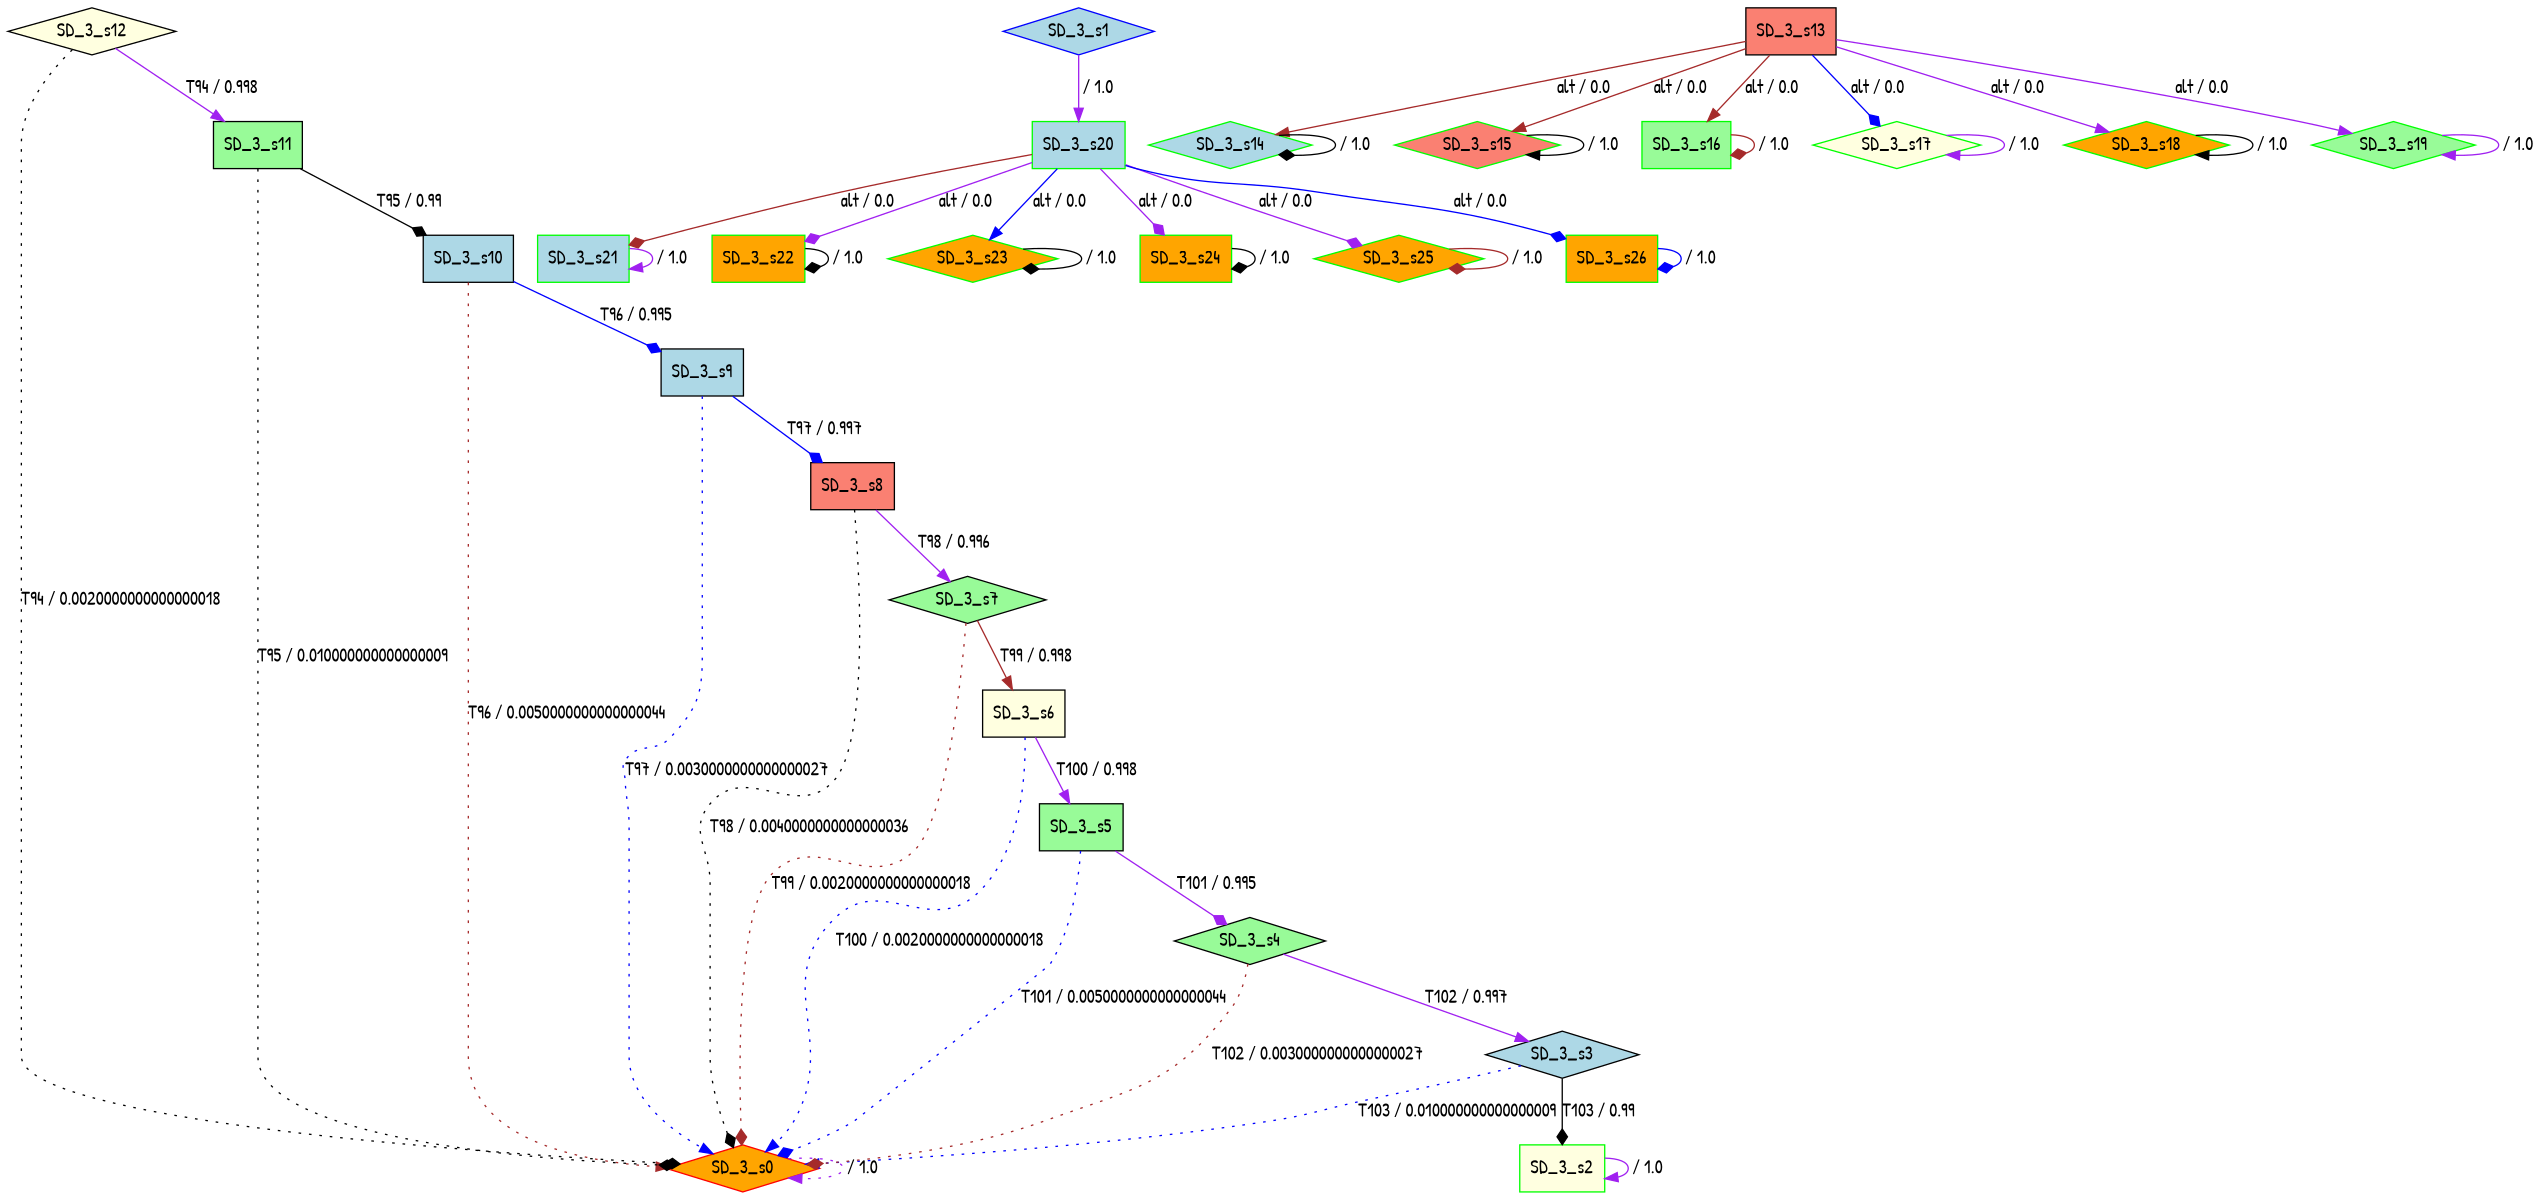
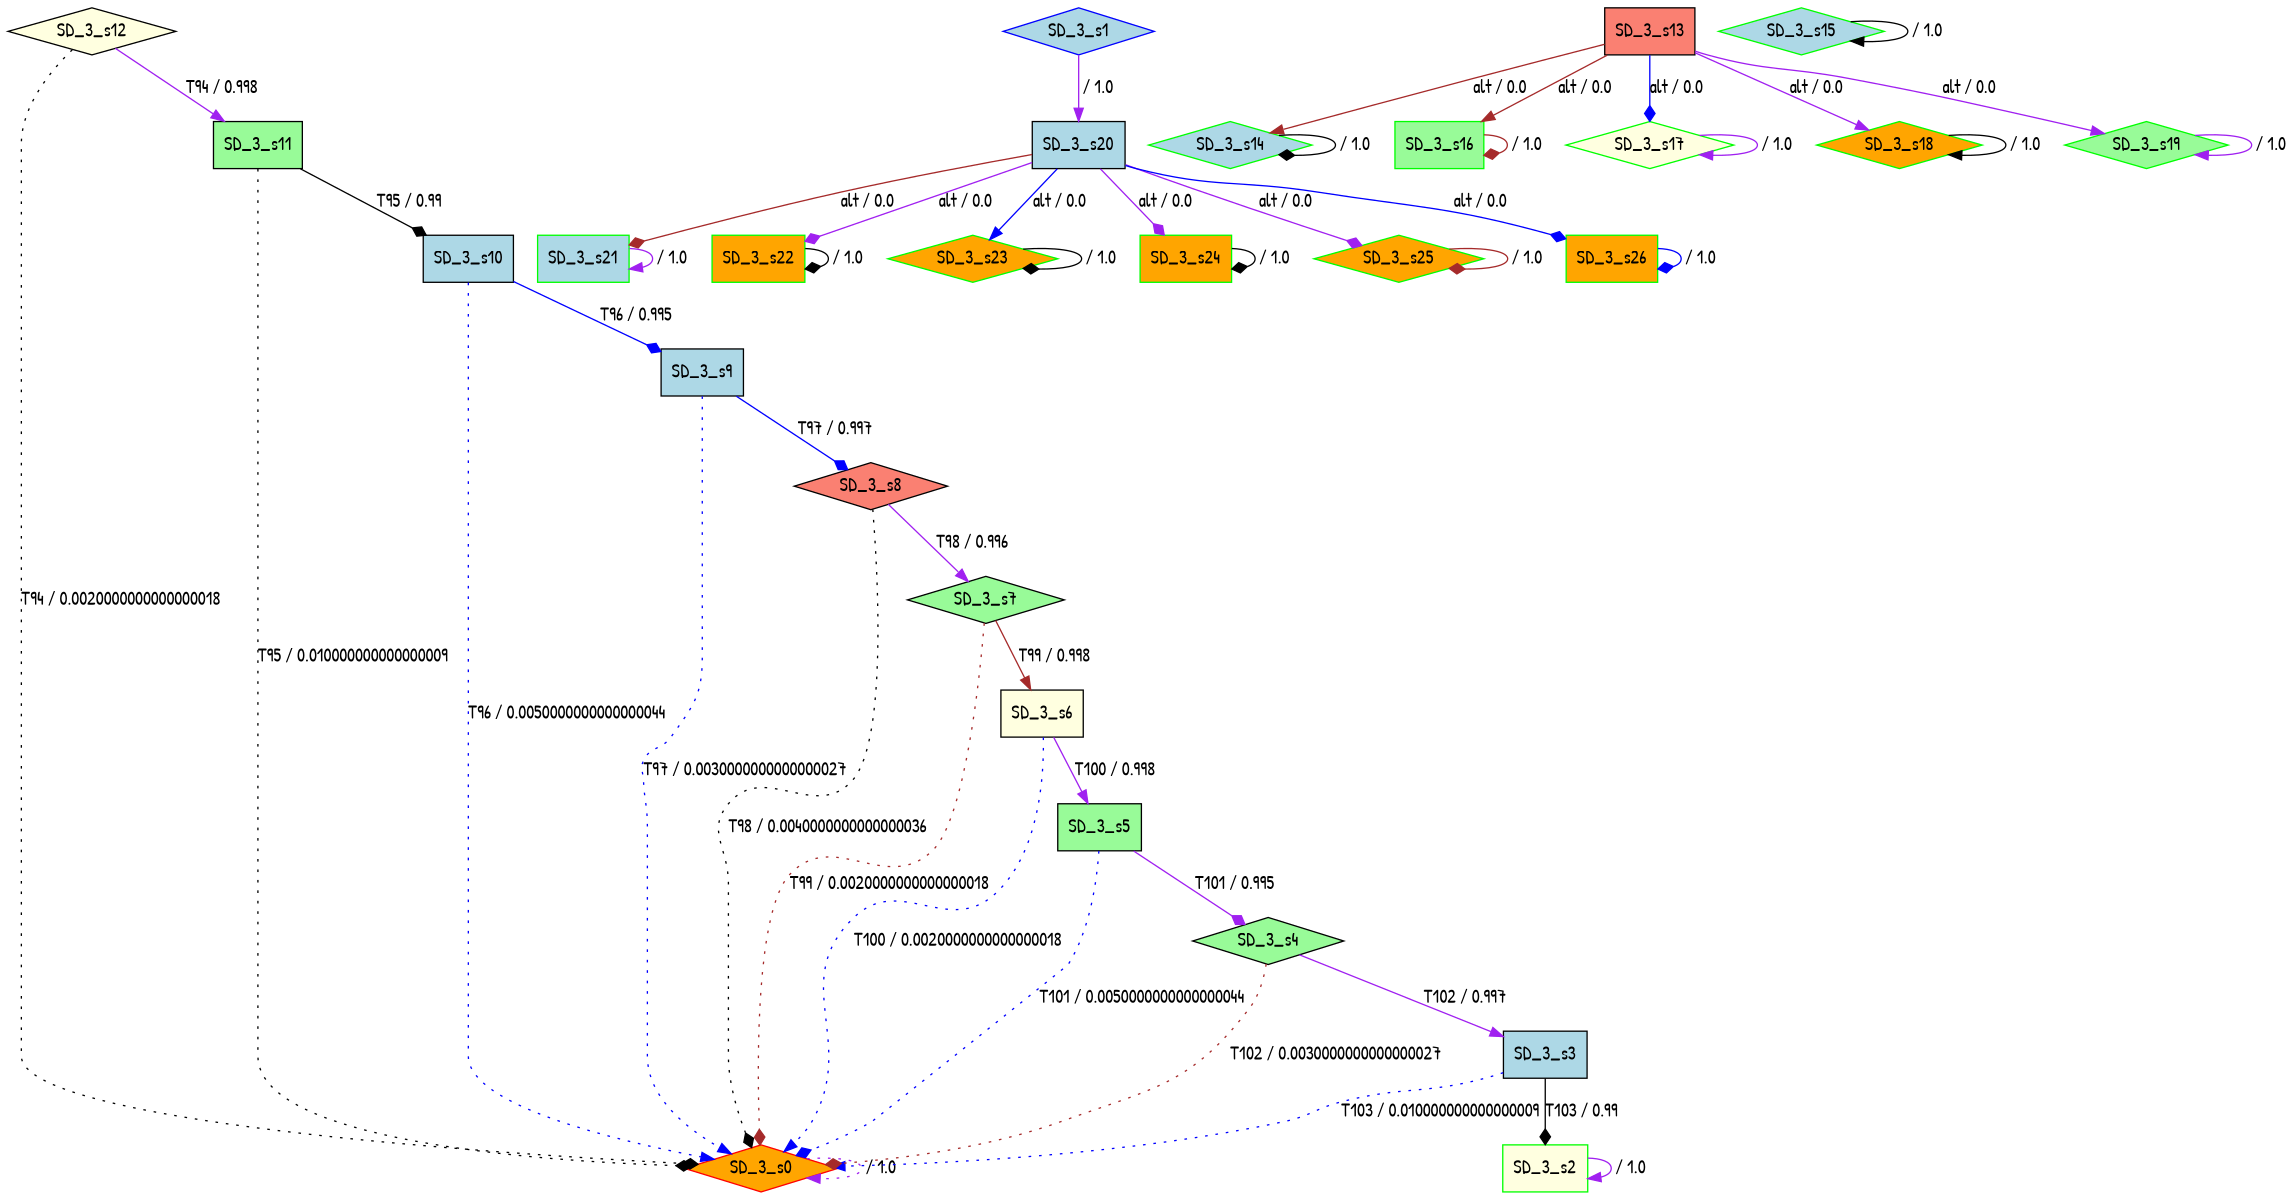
edge "SD_3_s13" -> "SD_3_s15": removed, label "alt / 0.0"
node "SD_3_s20": color green -> black
node "SD_3_s15": fillcolor salmon -> lightblue
node "SD_3_s8": shape box -> diamond
edge "SD_3_s10" -> "SD_3_s0": color brown -> blue
node "SD_3_s3": shape diamond -> box
